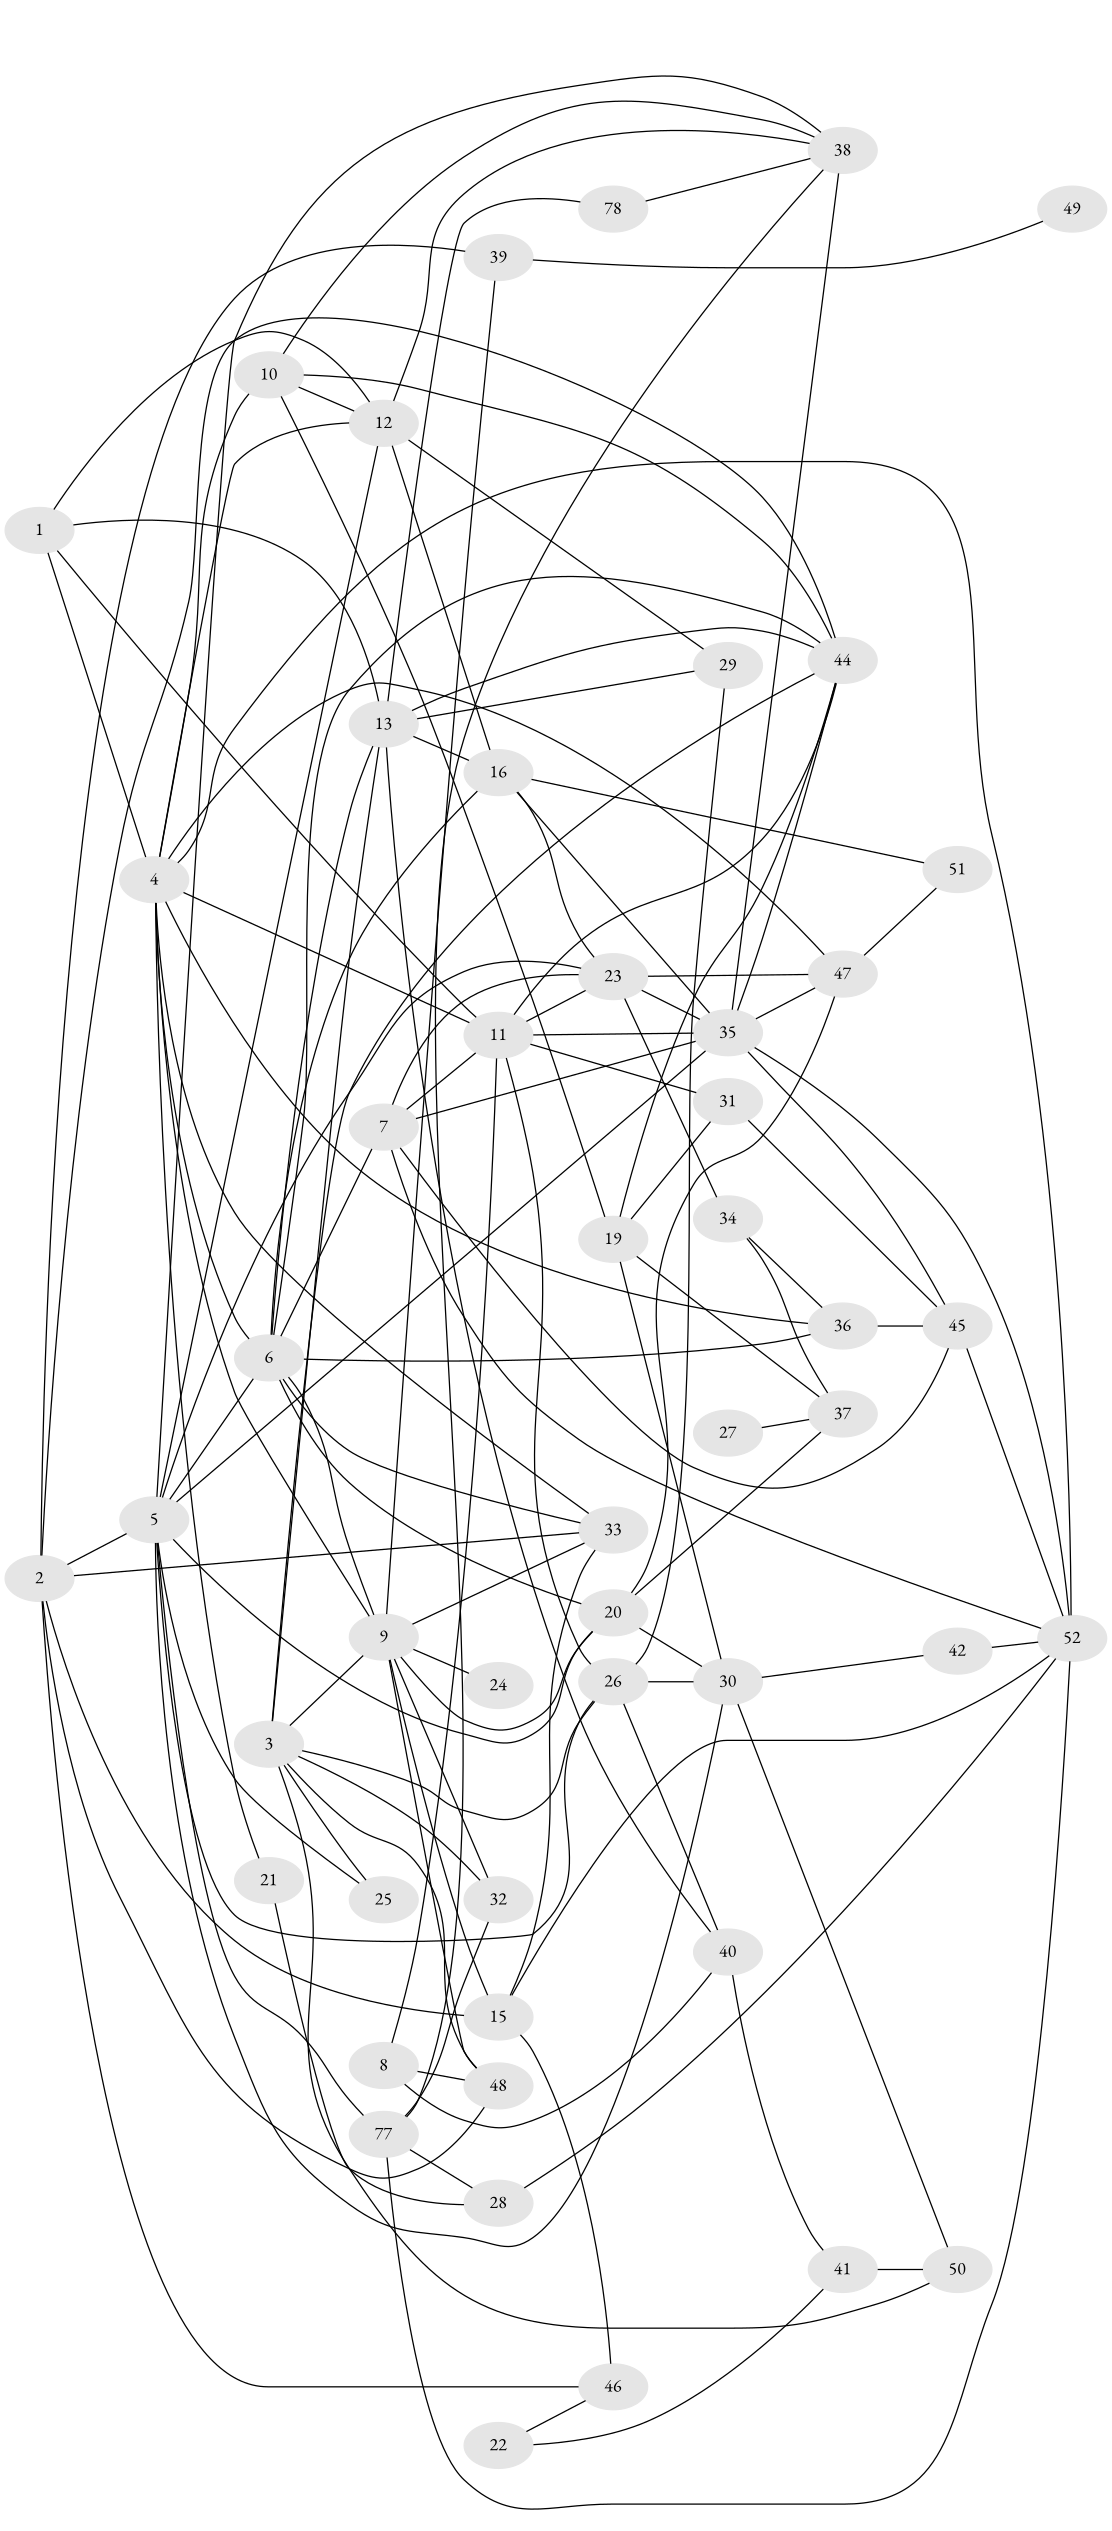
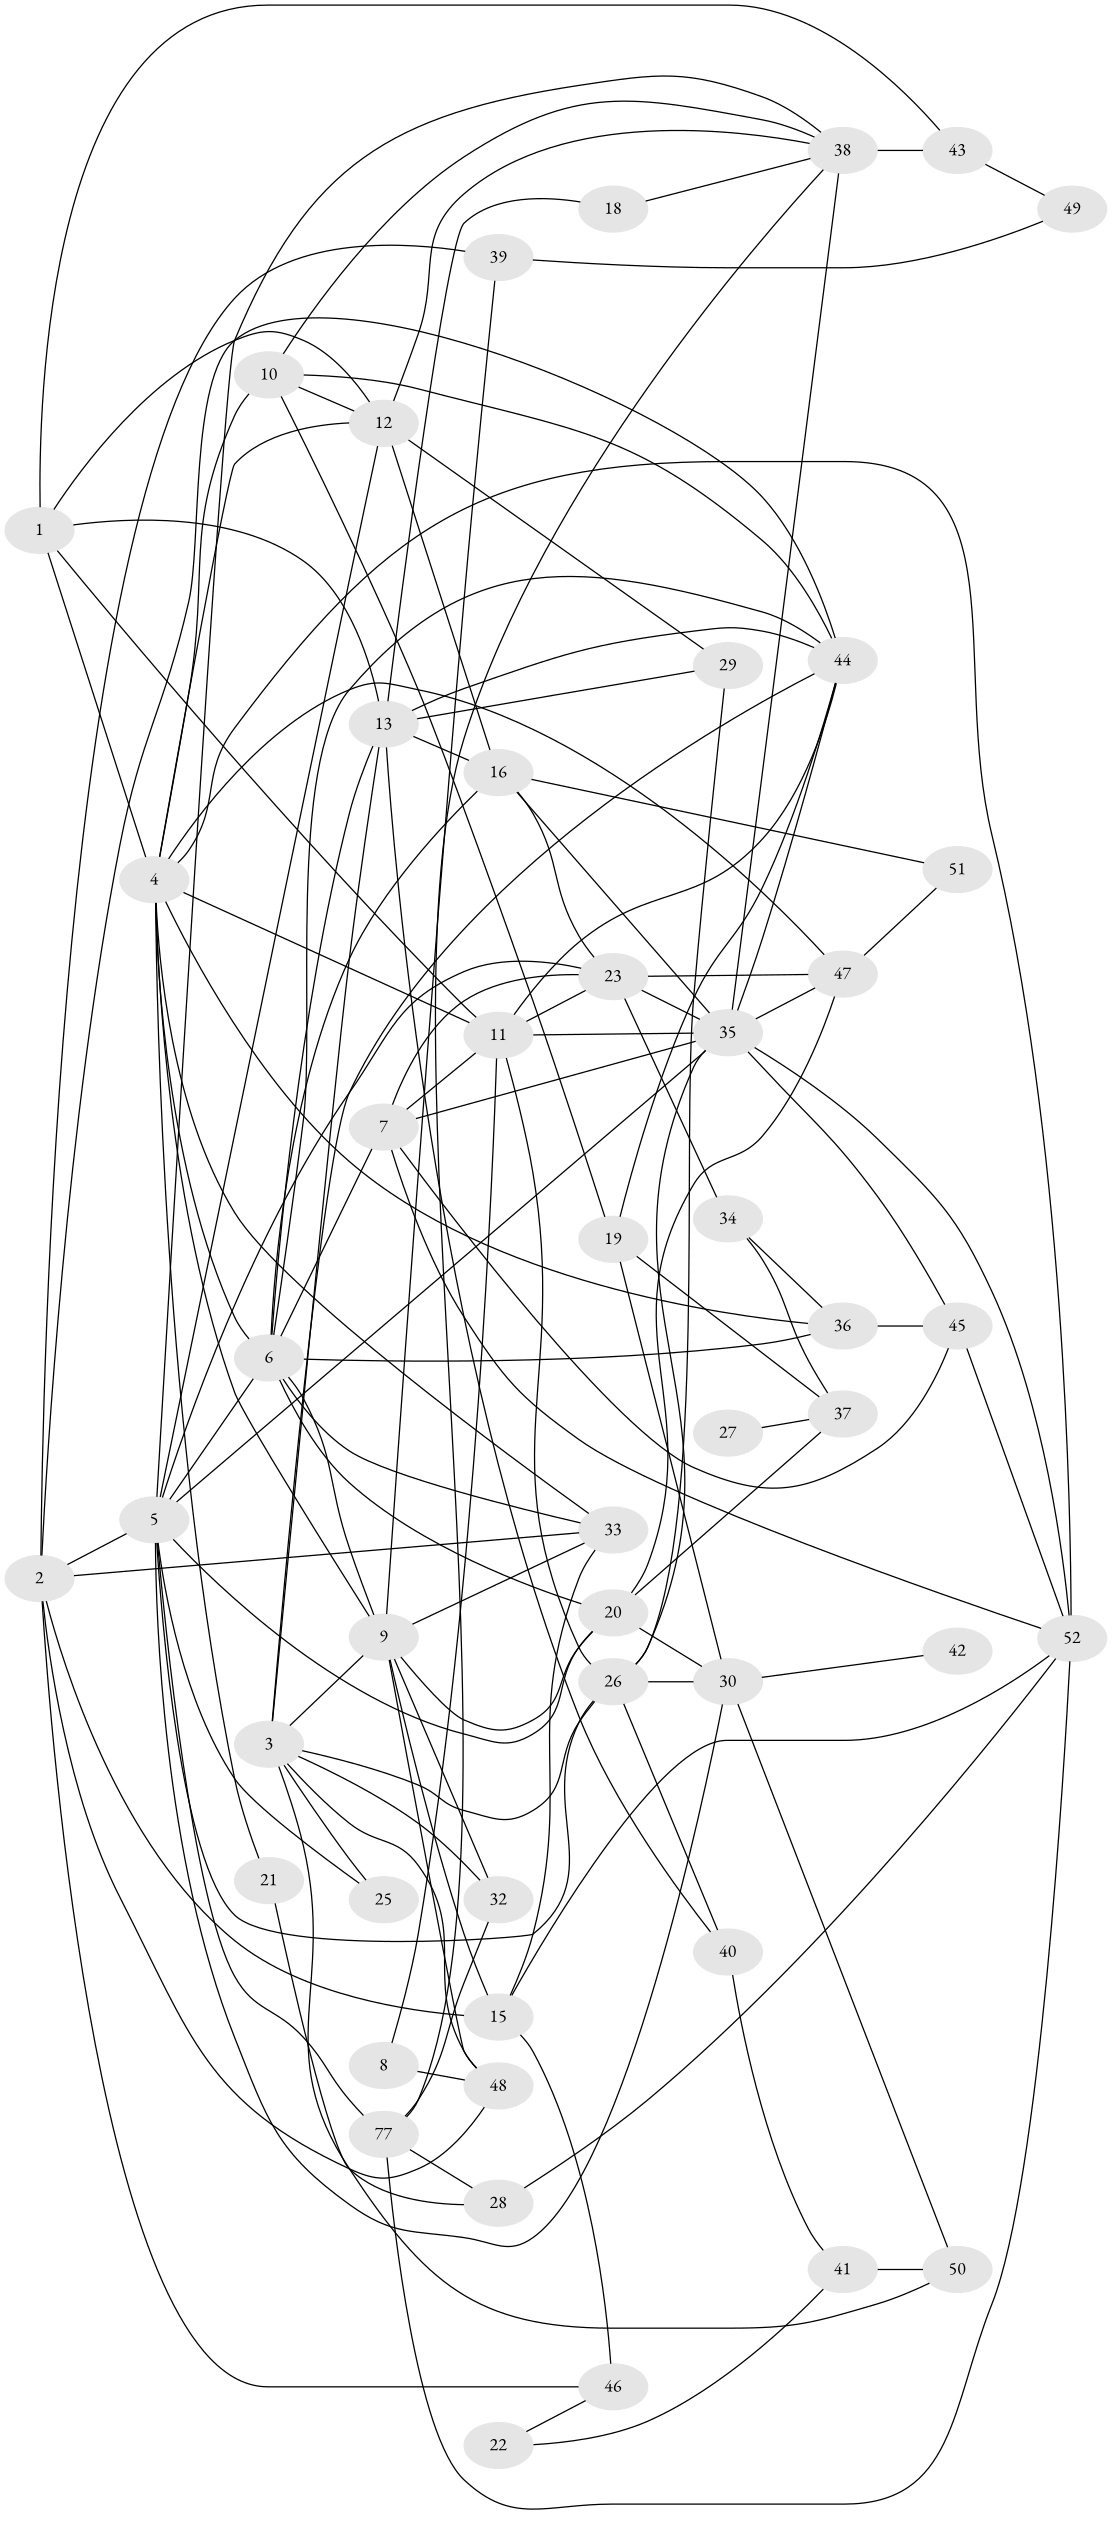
node "43": added
node "78": label "78" -> "18"
node "31": removed
edge "35" -- "26": added
edge "52" -- "42": removed
node "24": removed
edge "40" -- "8": removed
